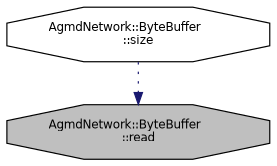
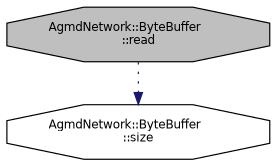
edge "AgmdNetwork::ByteBuffer ::size" -> "AgmdNetwork::ByteBuffer ::read": reversed
